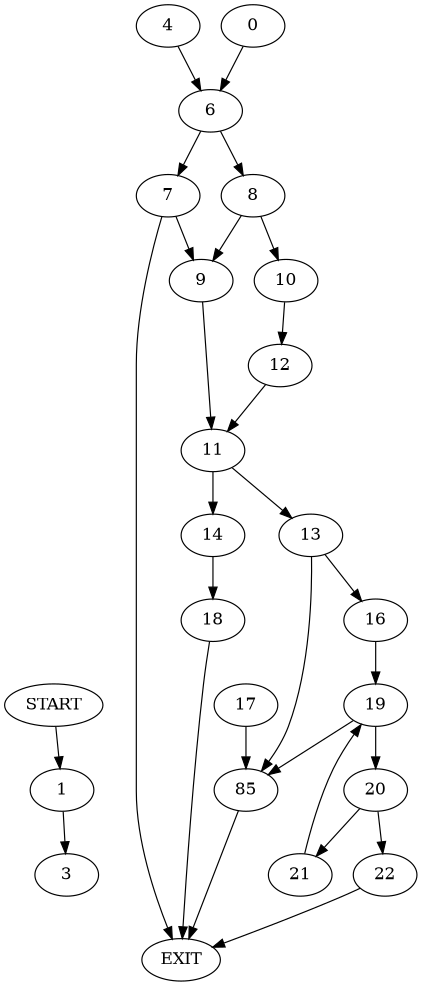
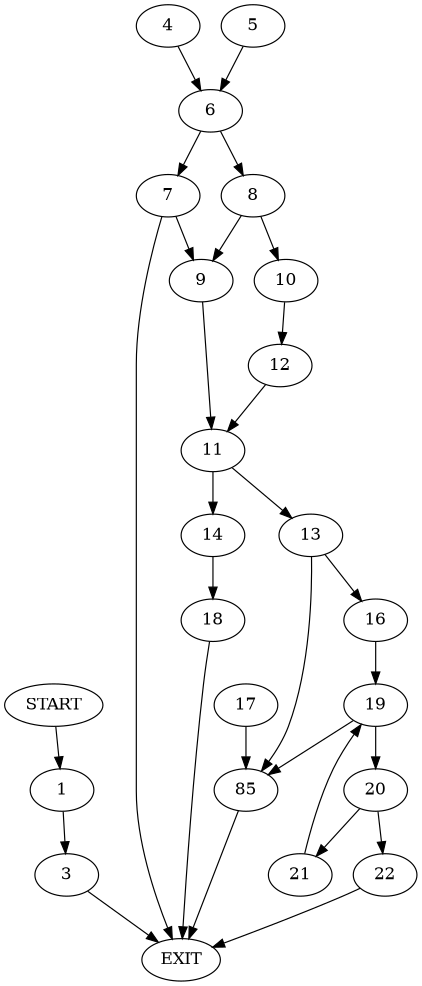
node "0": label "0" -> "5"
edge "3" -> "EXIT": added
